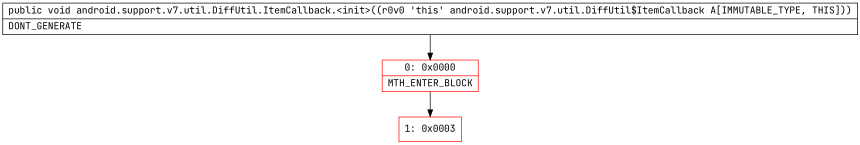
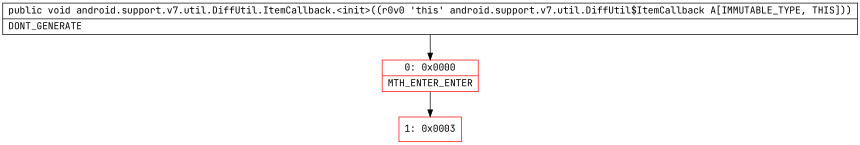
node "0: 0x0000": text "MTH_ENTER_BLOCK" -> "MTH_ENTER_ENTER"
